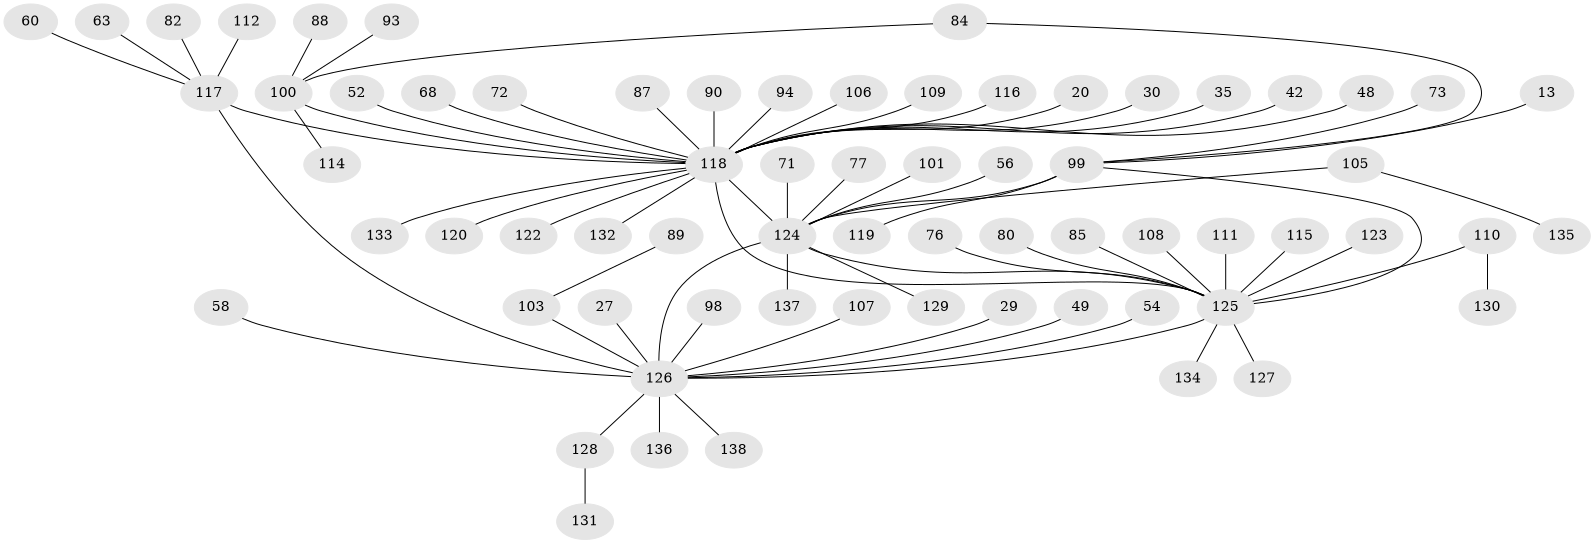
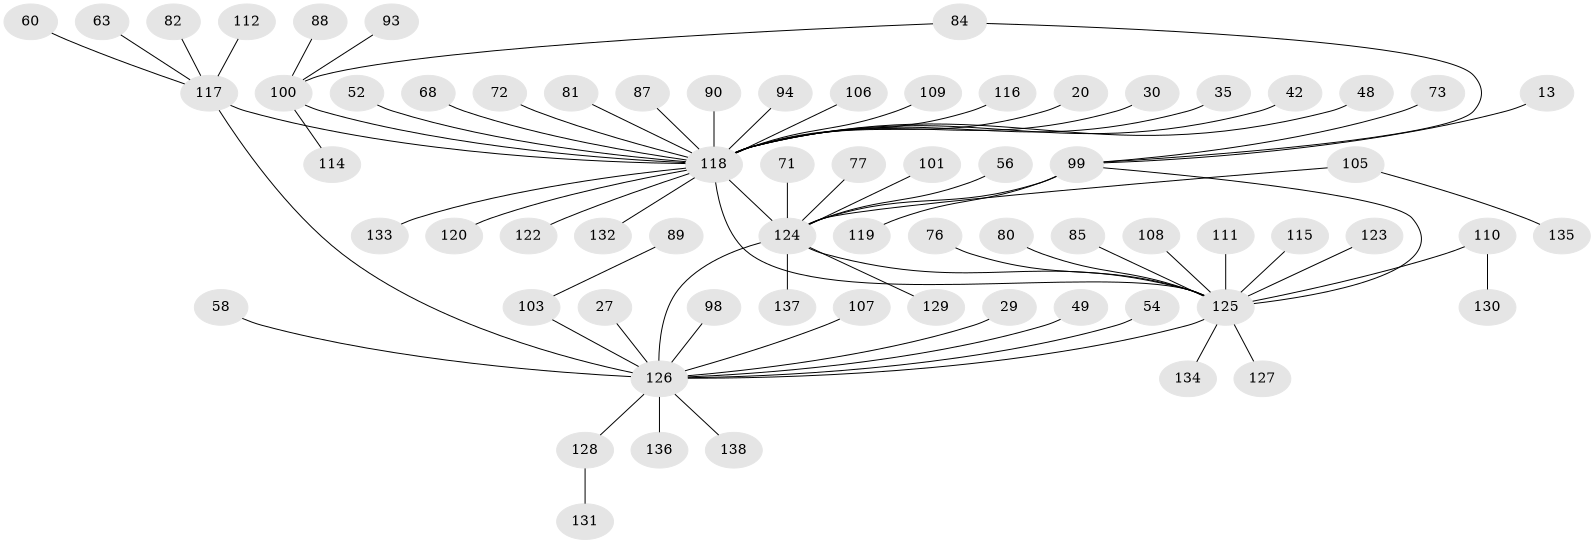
node "81": added
